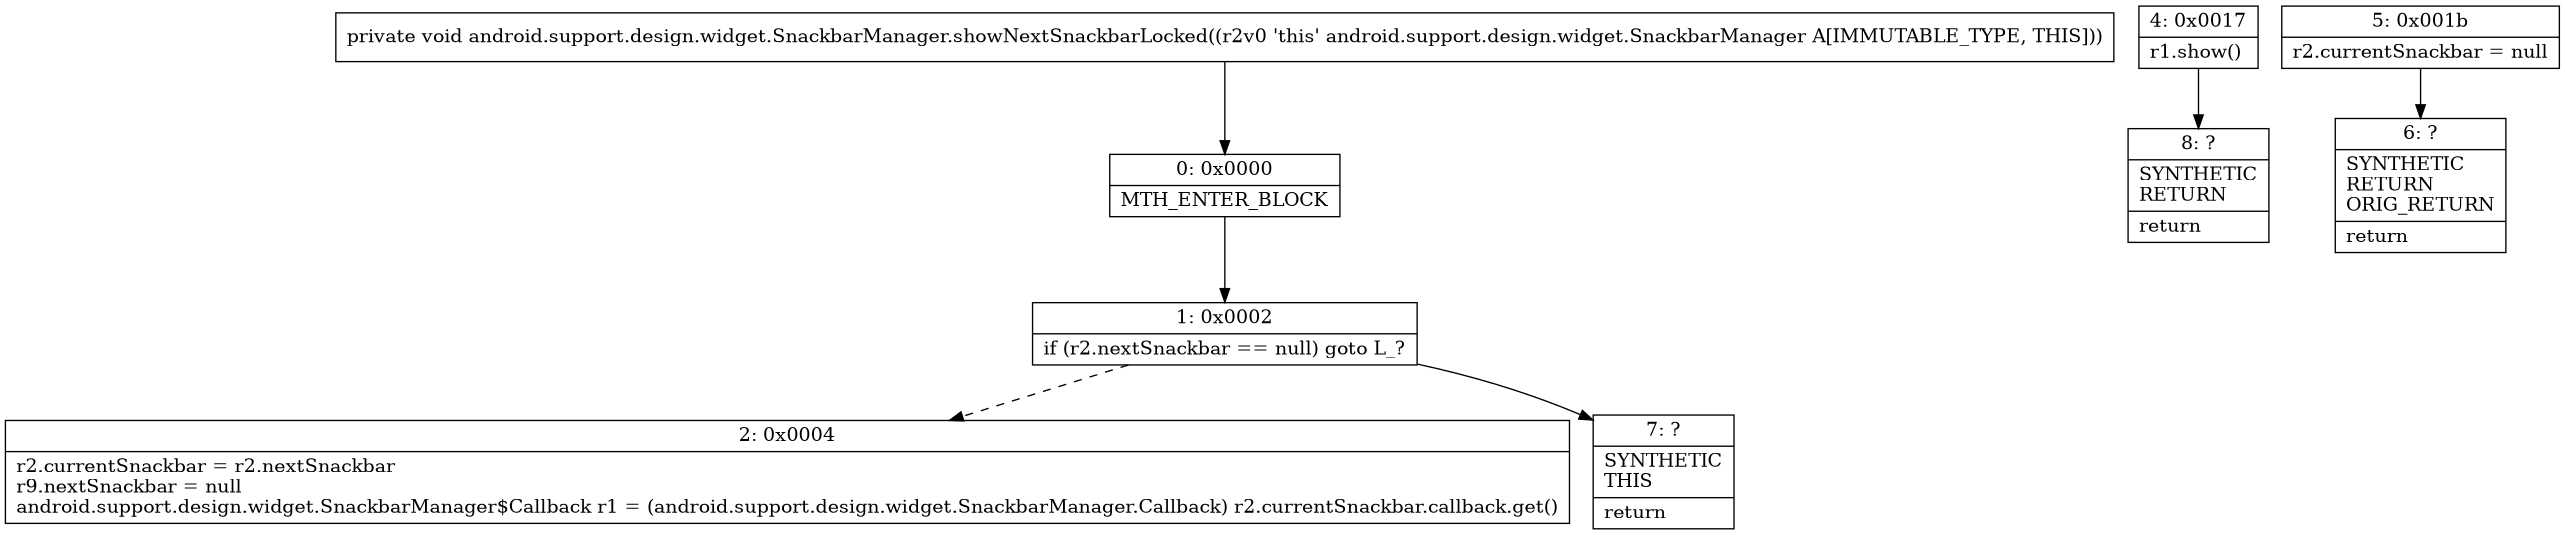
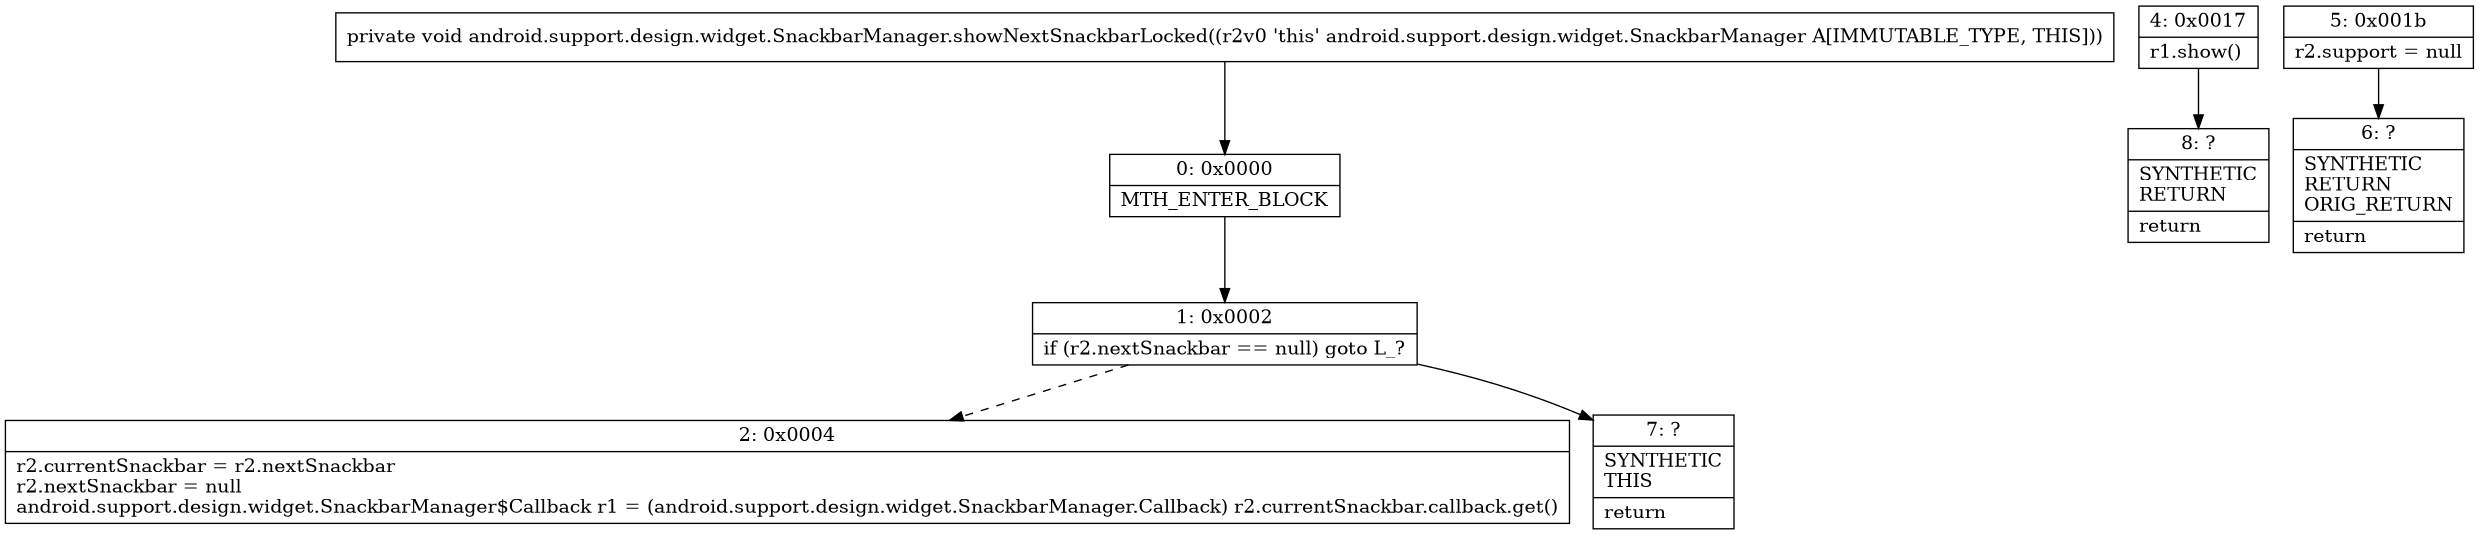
node "5: 0x001b": text "r2.currentSnackbar = null" -> "r2.support = null"
node "2: 0x0004": text "r9.nextSnackbar = null" -> "r2.nextSnackbar = null"
